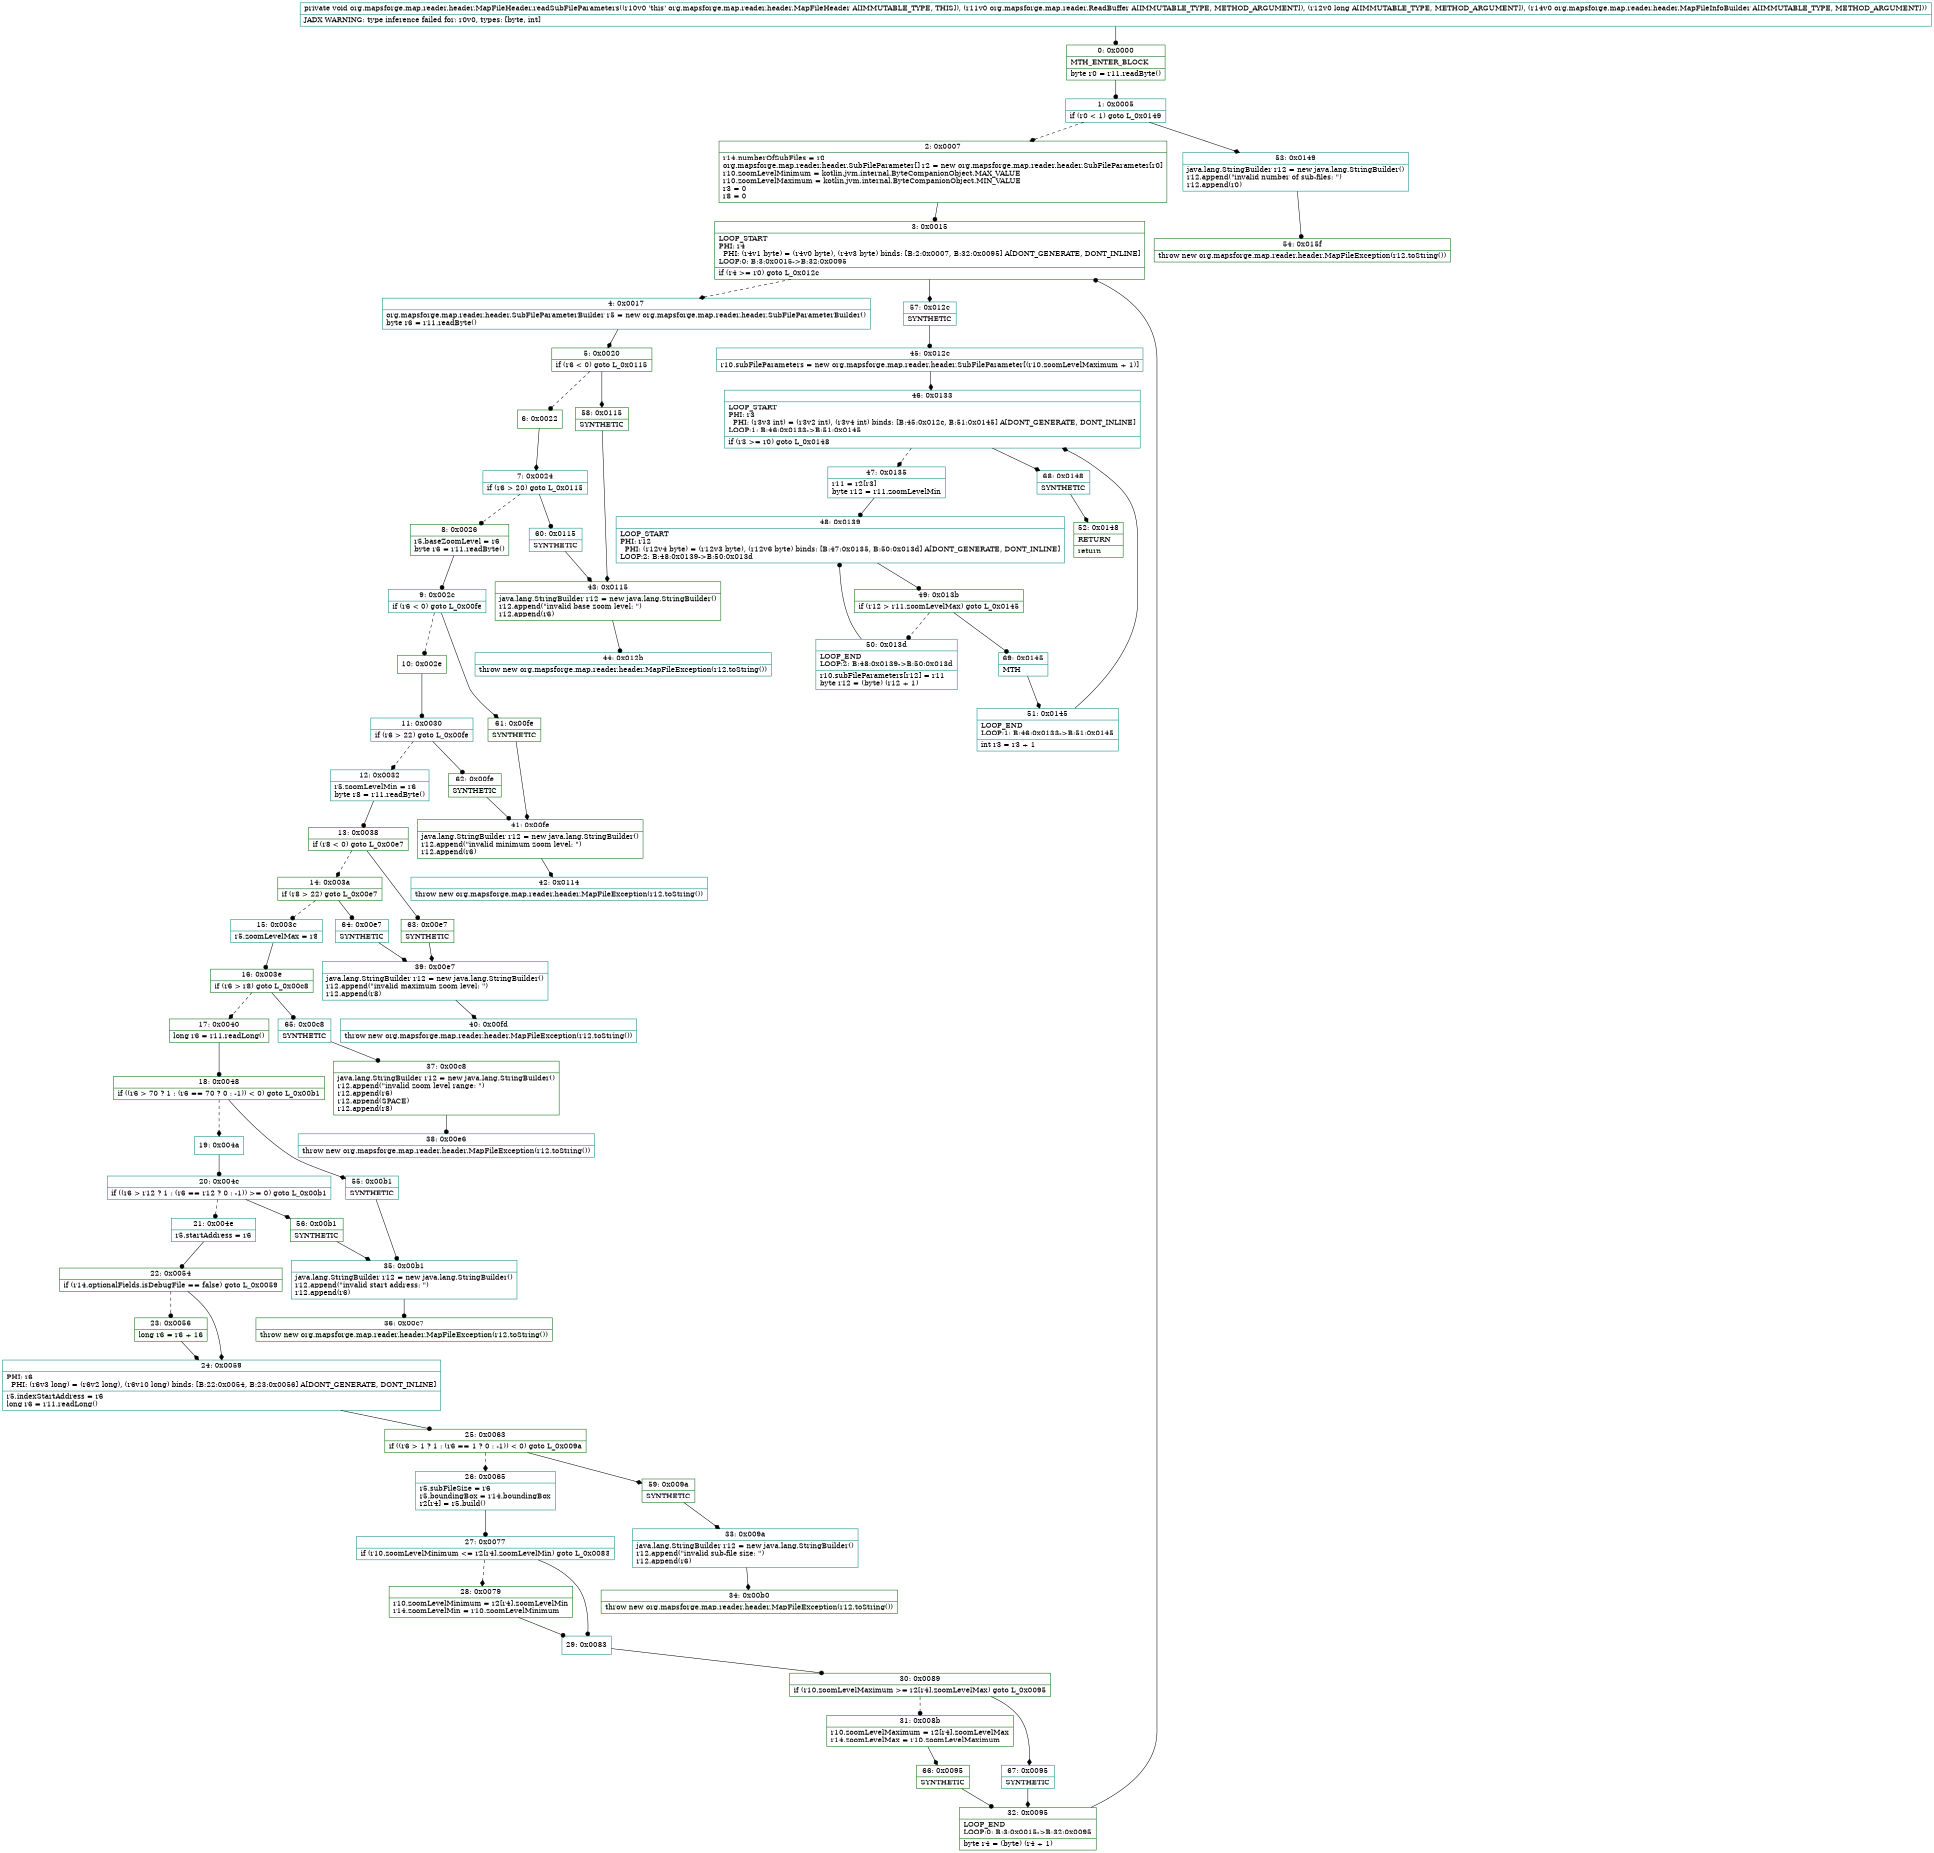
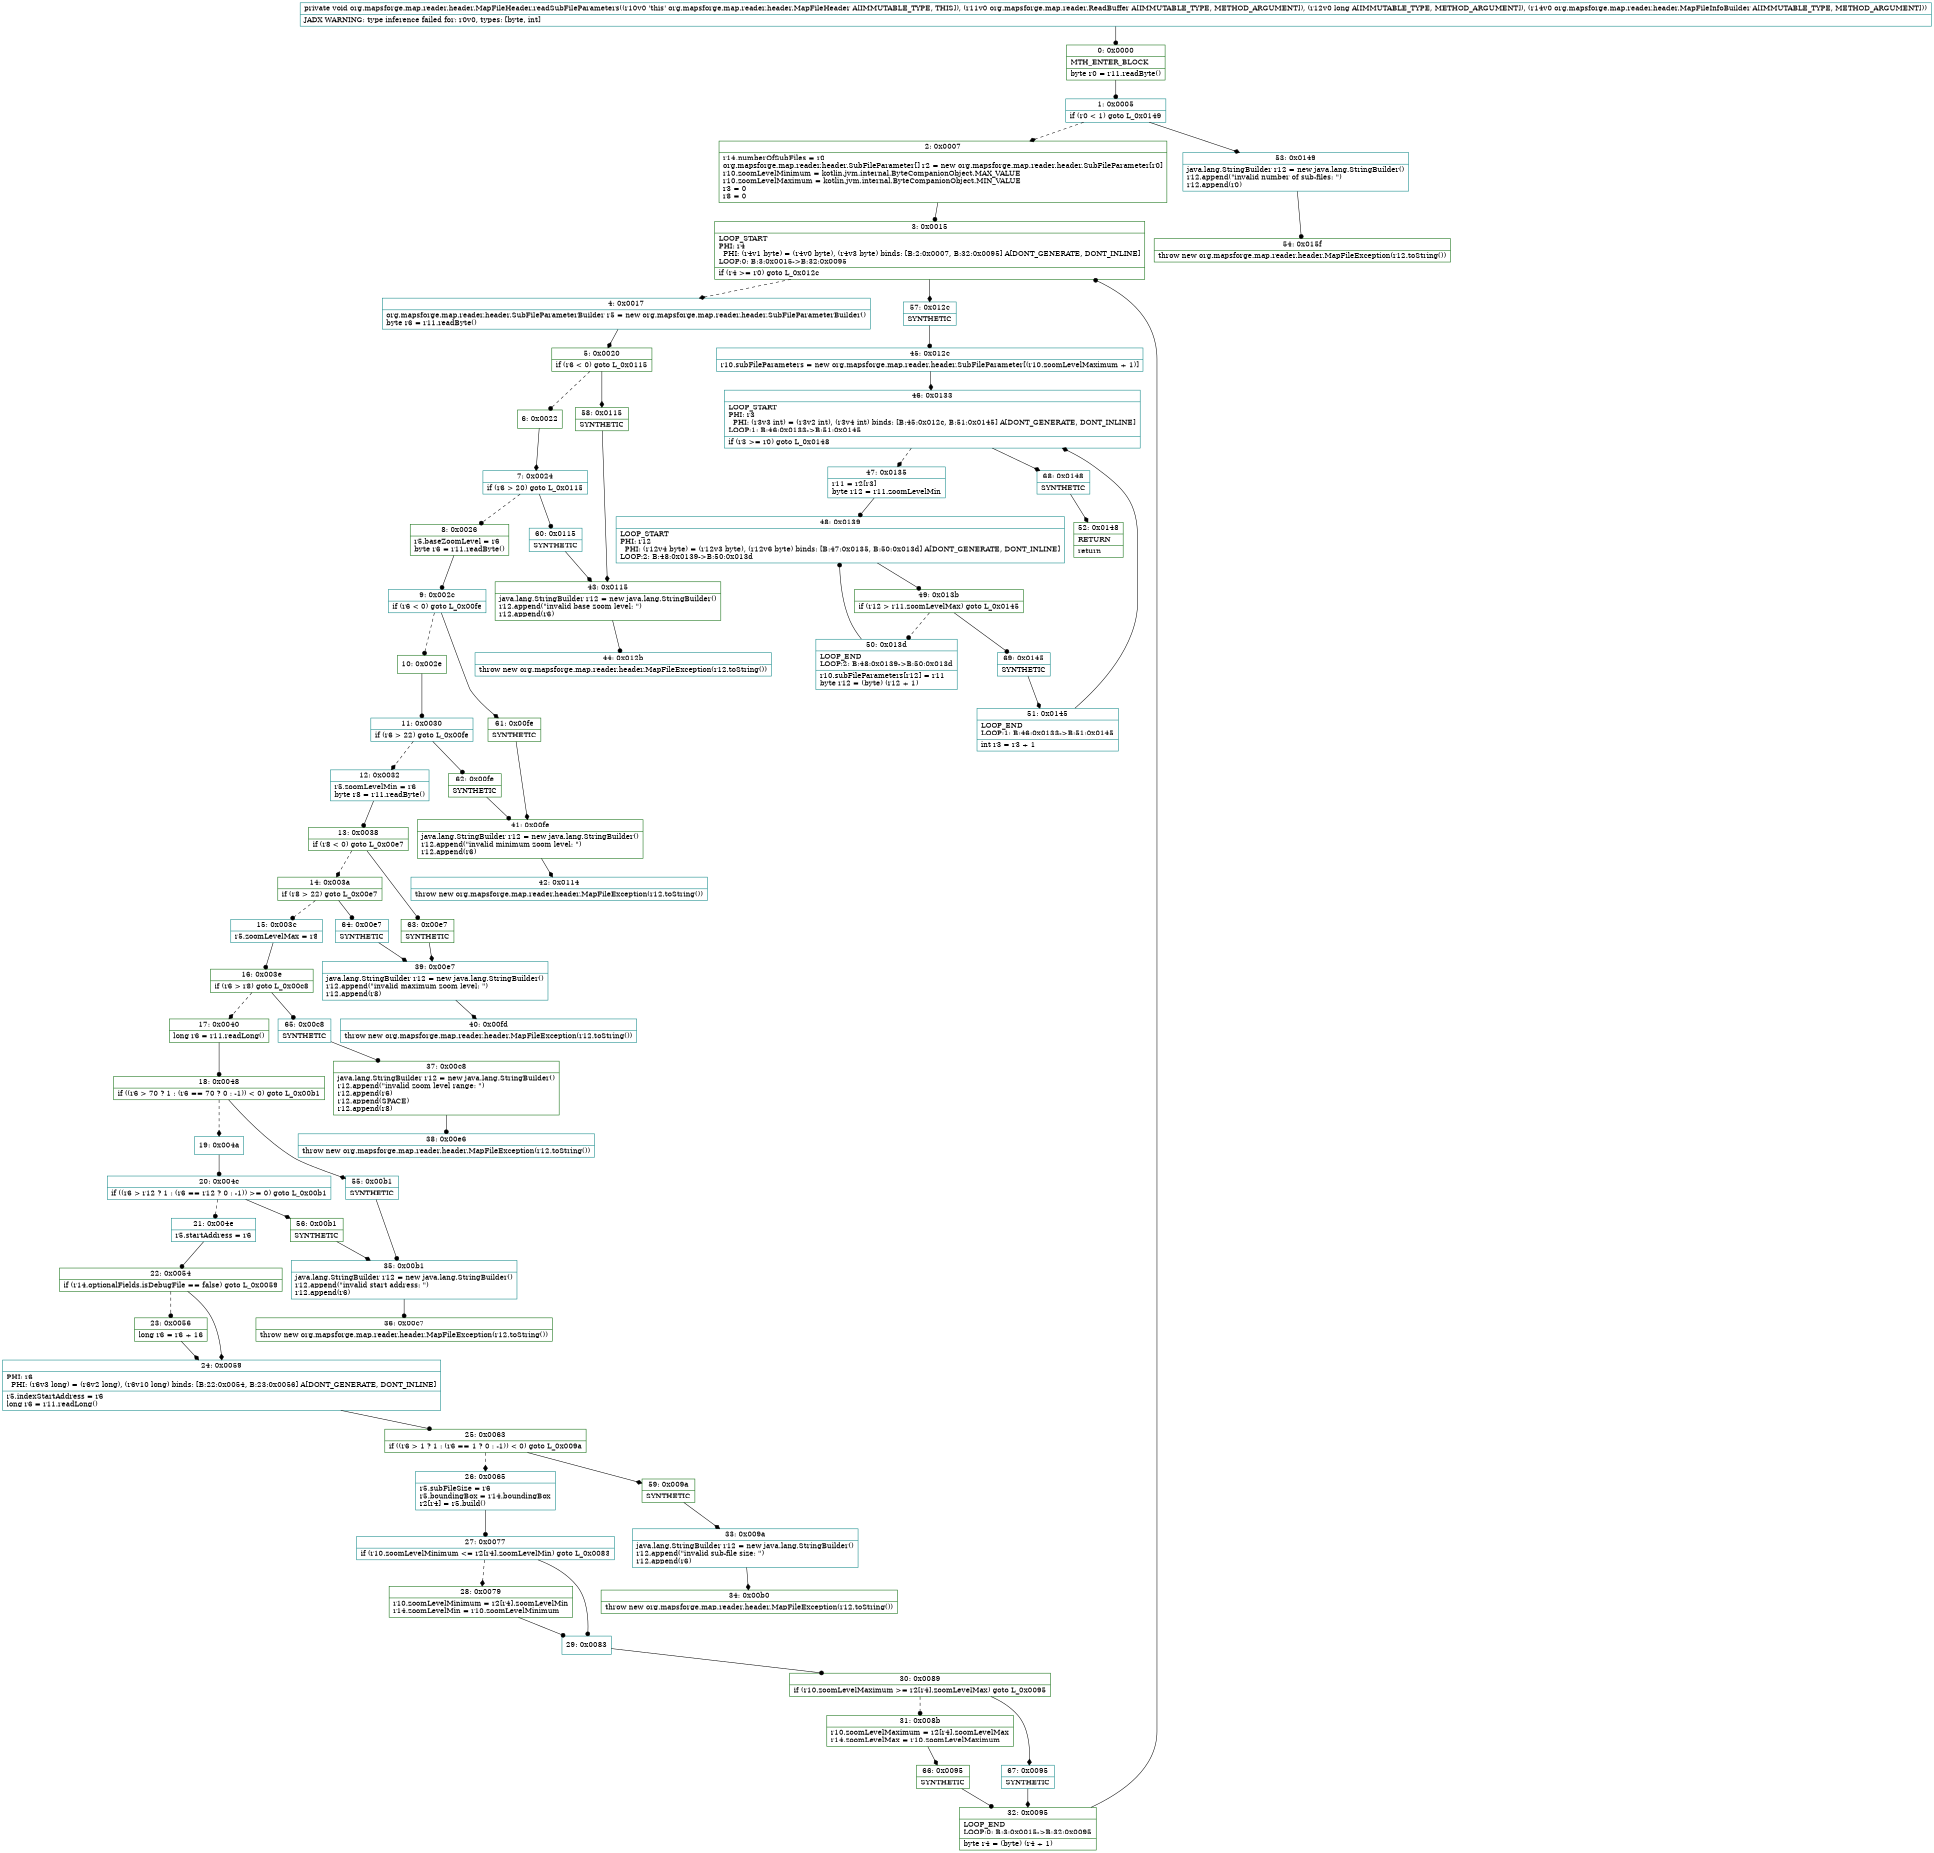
node "69: 0x0145": text "MTH" -> "SYNTHETIC"
